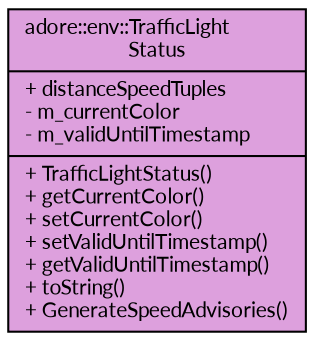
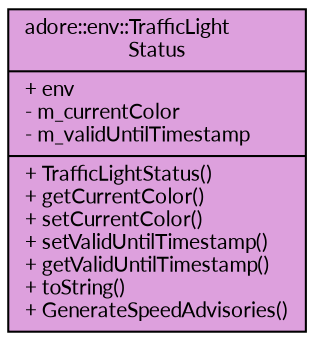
node "adore::env::TrafficLight": text "+ distanceSpeedTuples" -> "+ env"
